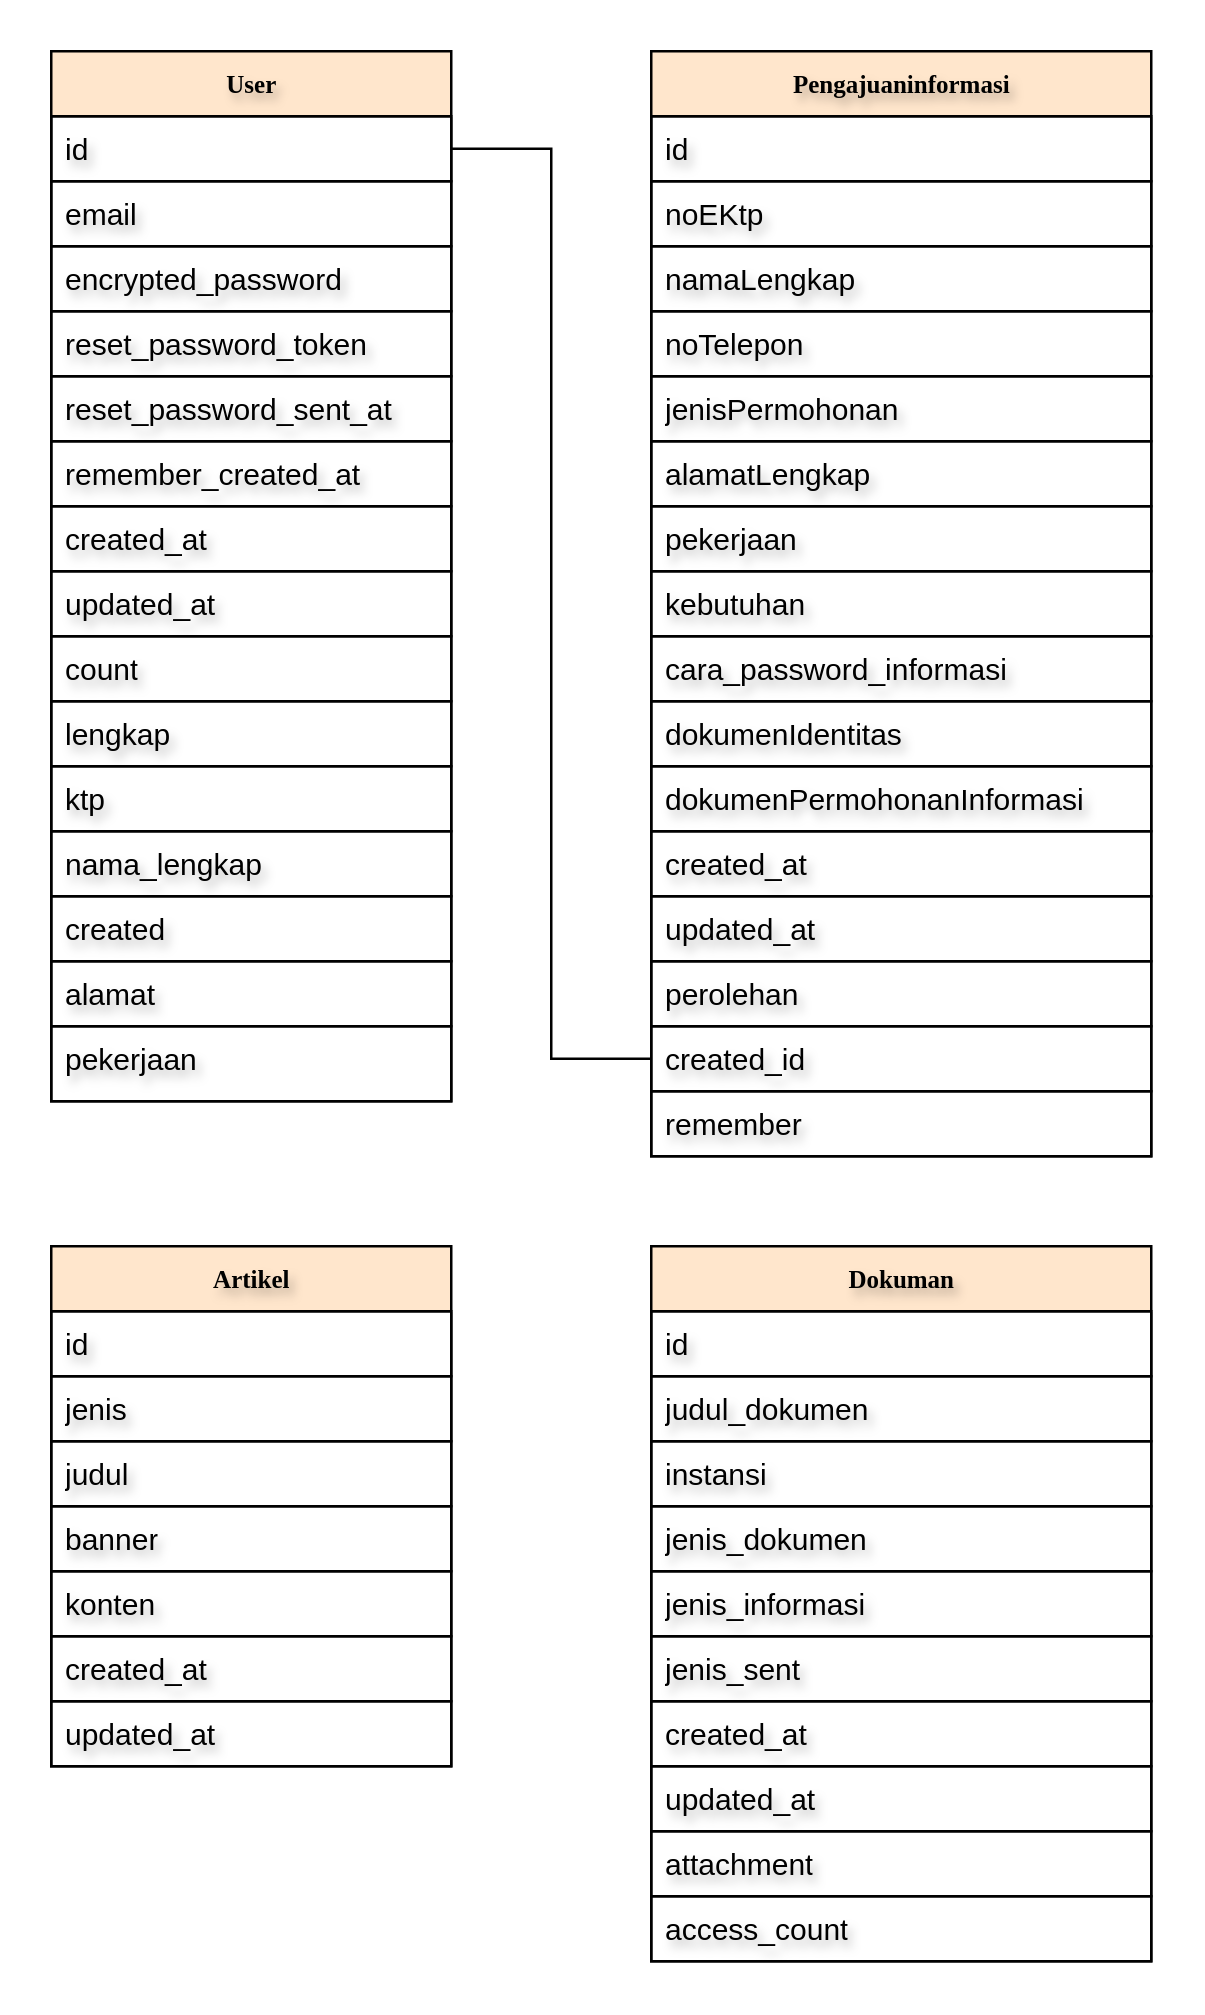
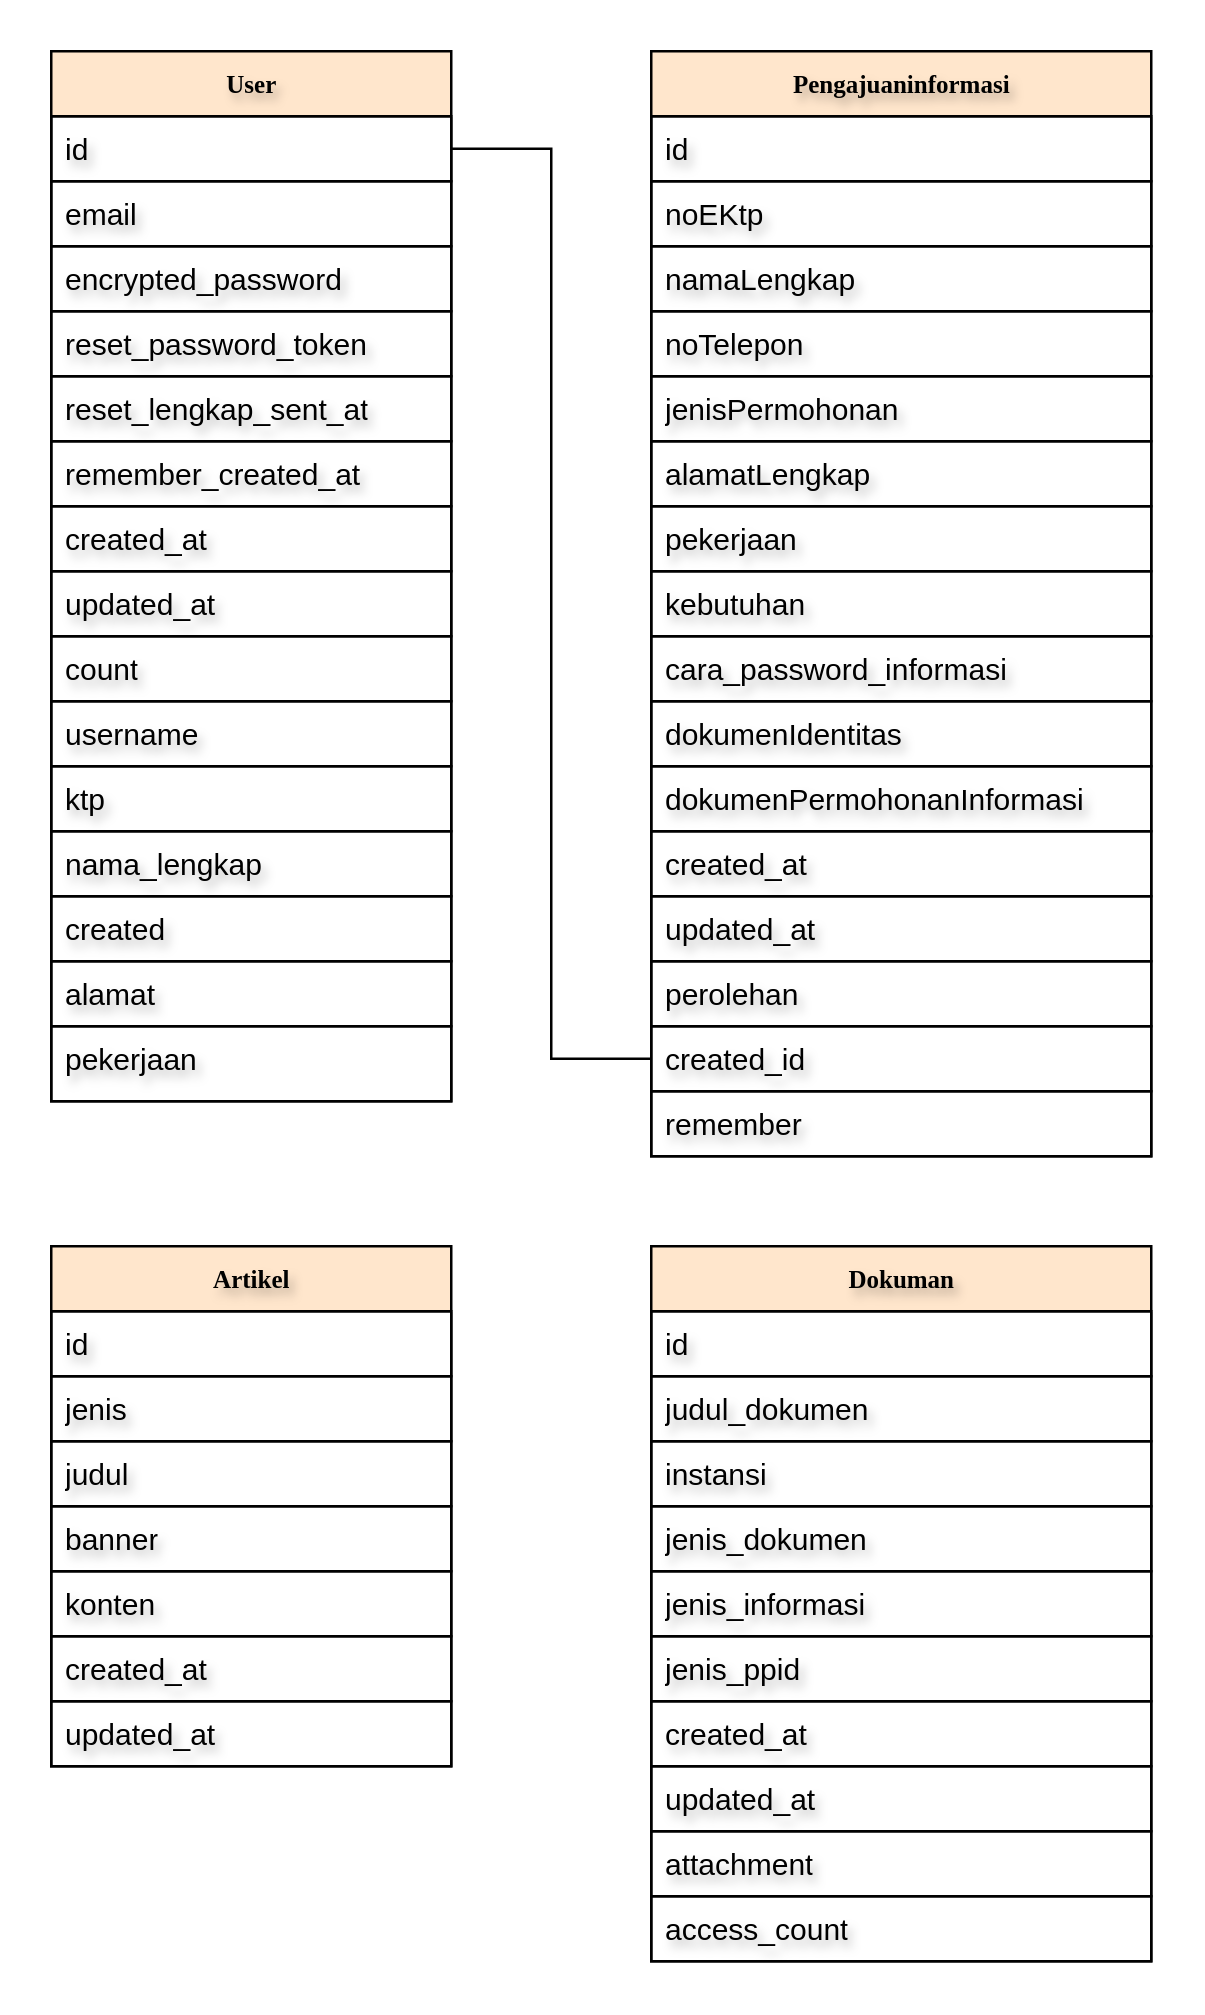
node "reset_password_sent_at": label "reset_password_sent_at" -> "reset_lengkap_sent_at"
node "lengkap": label "lengkap" -> "username"
node "jenis_sent": label "jenis_sent" -> "jenis_ppid"
